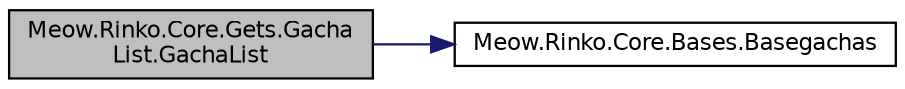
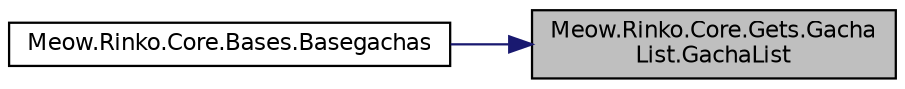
edge "Meow.Rinko.Core.Gets.Gacha List.GachaList" -> "Meow.Rinko.Core.Bases.Basegachas": reversed
